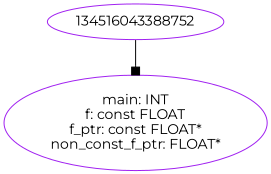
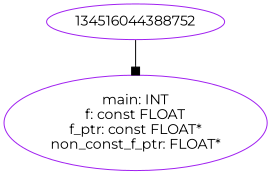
node "134516043388752": label "134516043388752" -> "134516044388752"
